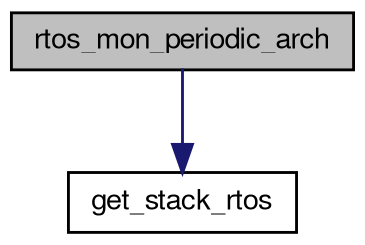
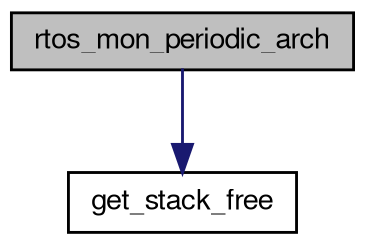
node "get_stack_rtos": label "get_stack_rtos" -> "get_stack_free"
